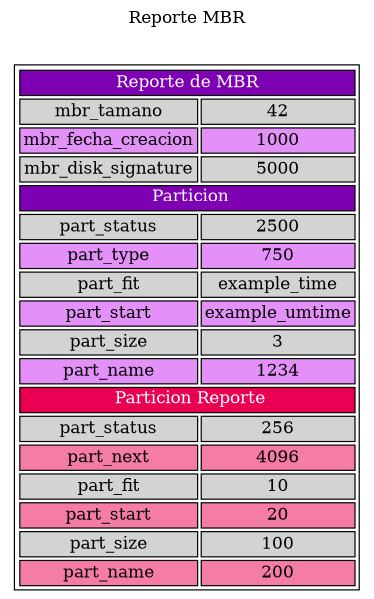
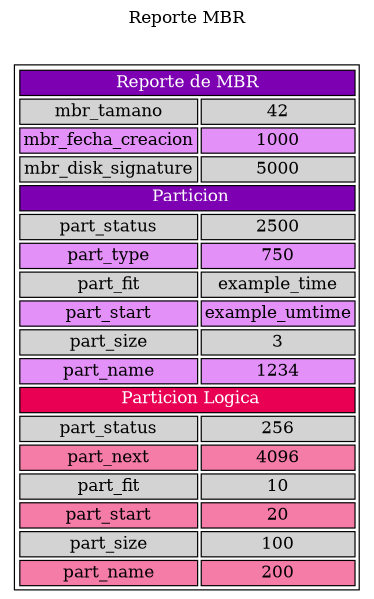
node "Reporte de MBR": text "Particion Reporte" -> "Particion Logica"
